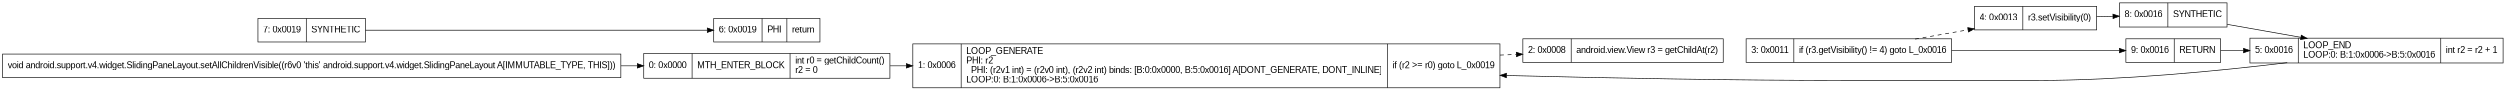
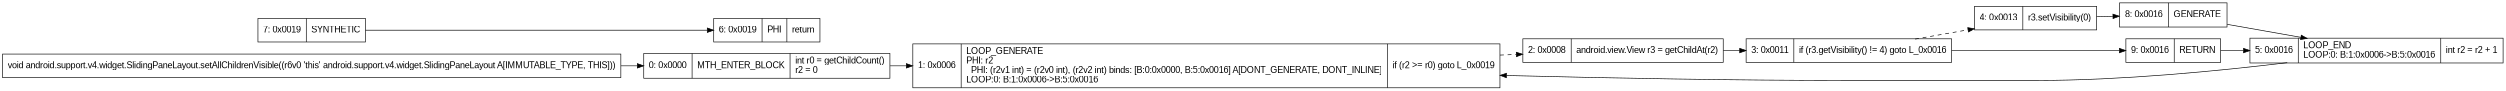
node "8: 0x0016": text "SYNTHETIC" -> "GENERATE"
edge "2: 0x0008" -> "3: 0x0011": added
